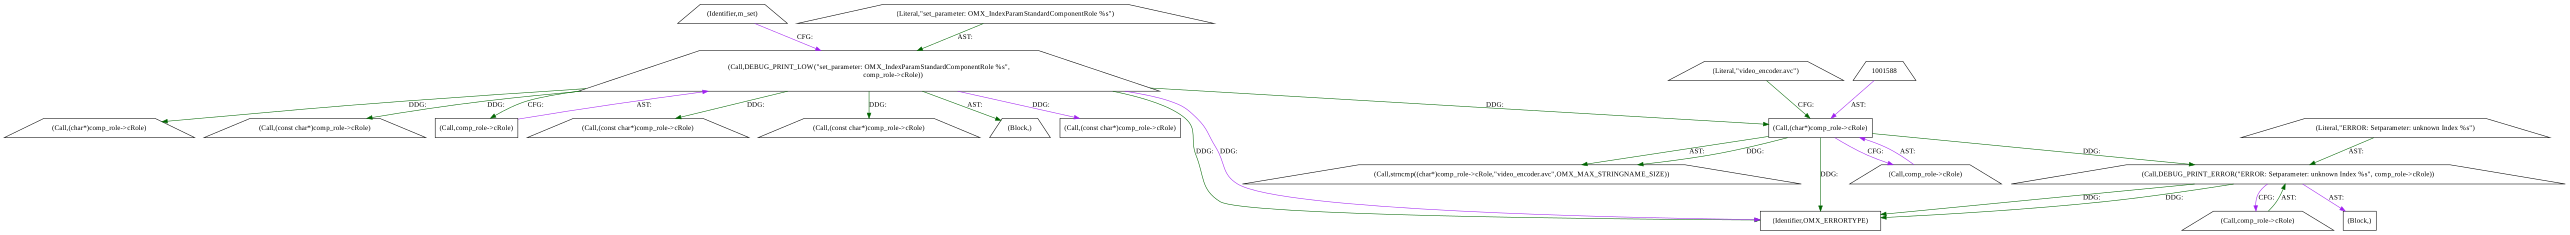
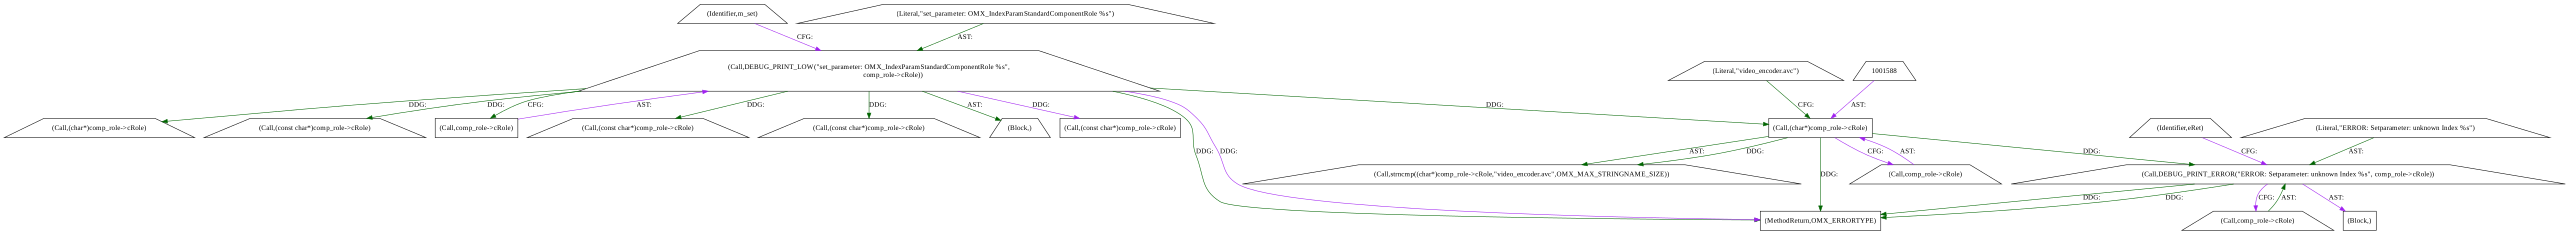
node "(Identifier,eRet)": added
node "(Identifier,OMX_ERRORTYPE)": label "(Identifier,OMX_ERRORTYPE)" -> "(MethodReturn,OMX_ERRORTYPE)"
